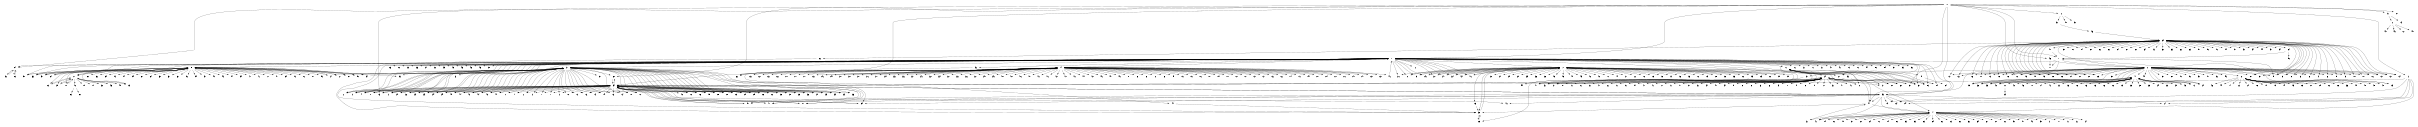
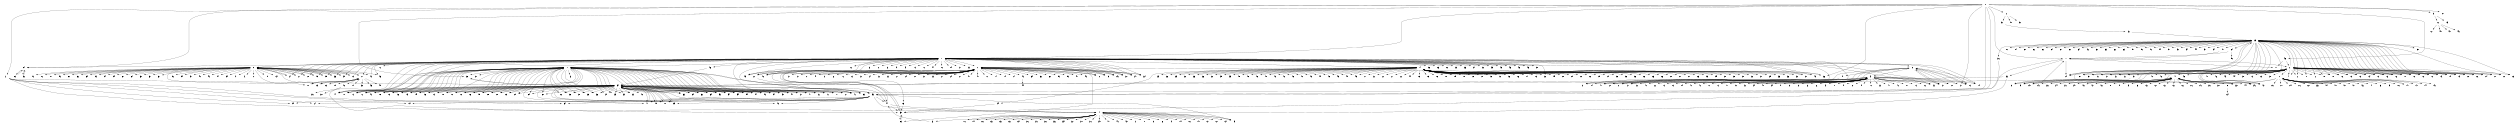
edge "159" -> "173": now "159" -> "444"
node "371": added
node "340": removed
